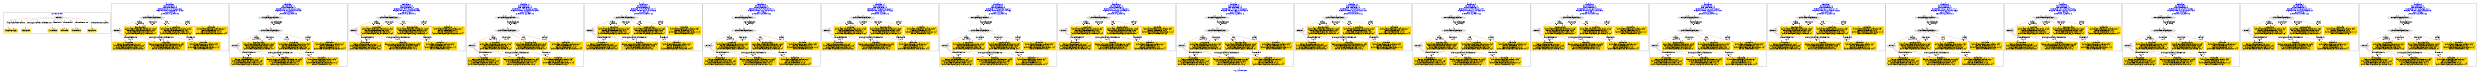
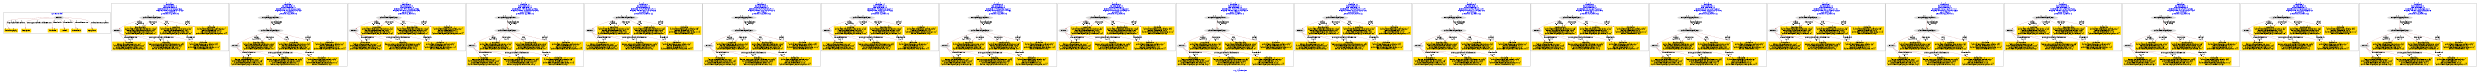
node "long_biography": label "long_biography" -> "artist_biography"
node "provenance": label "provenance" -> "birthDate"
node "deathDate": label "deathDate" -> "created"
